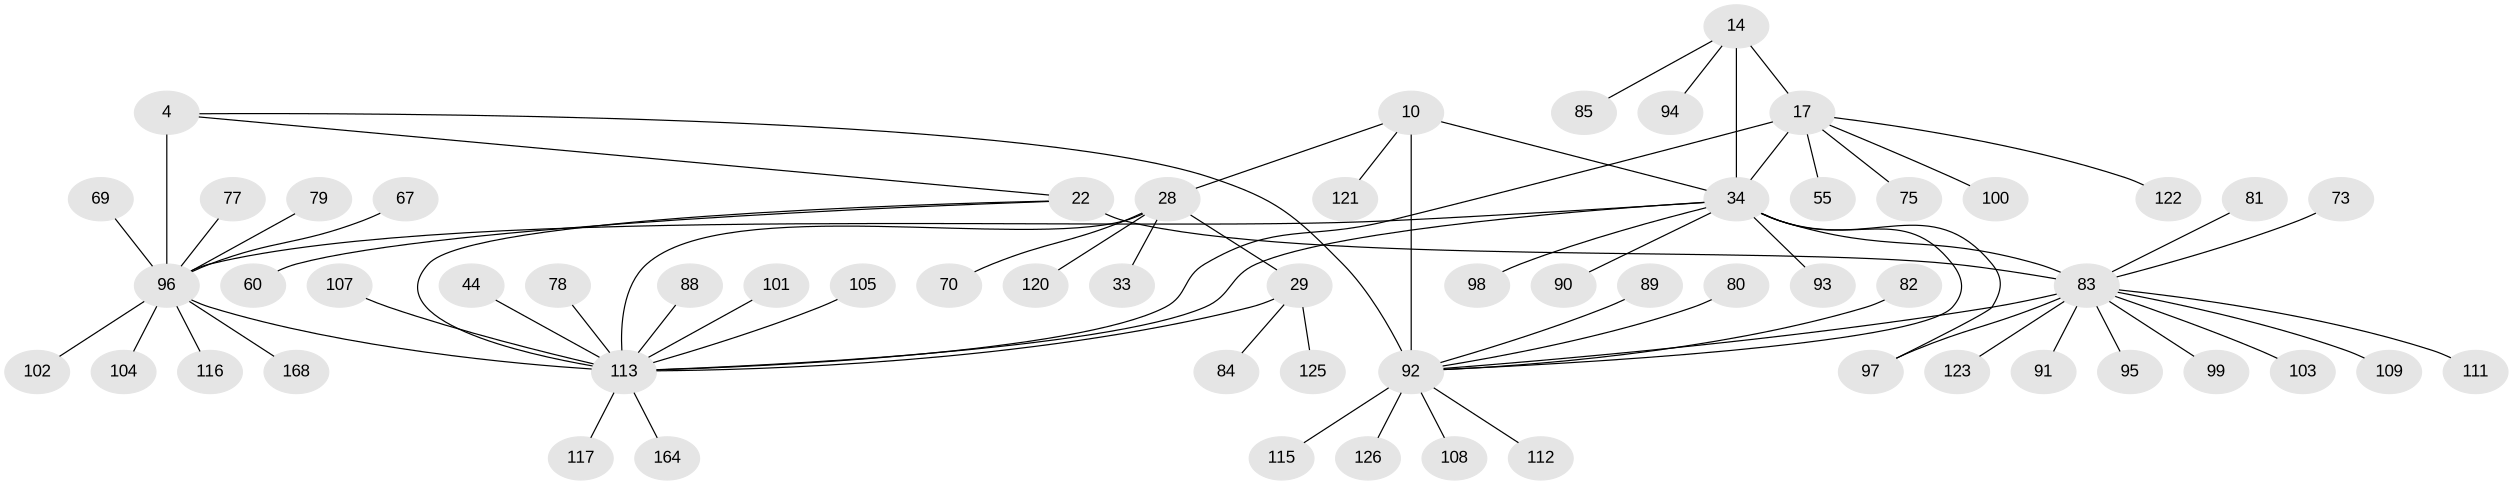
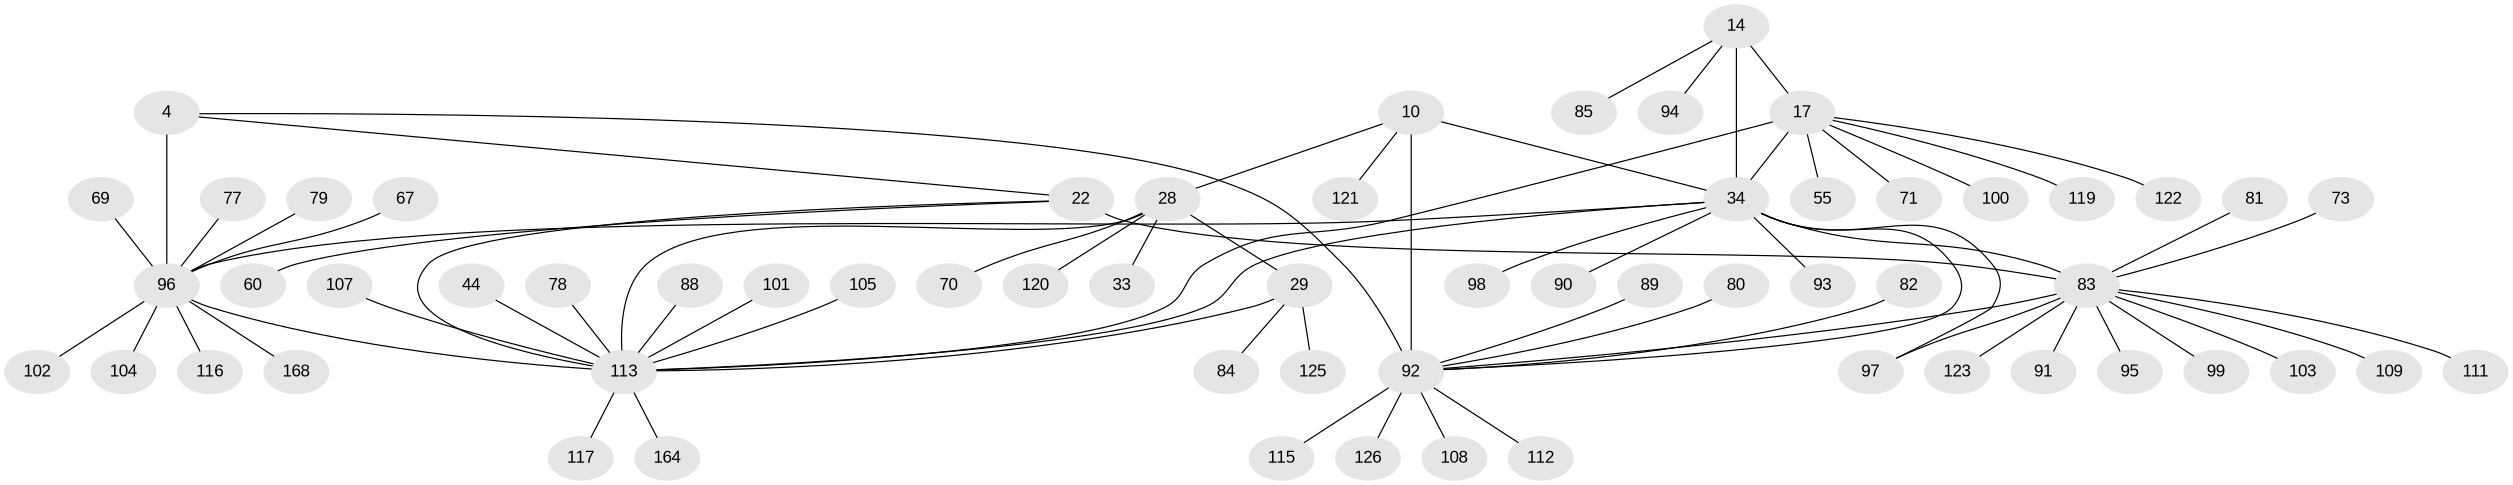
node "75": label "75" -> "71"
node "119": added
